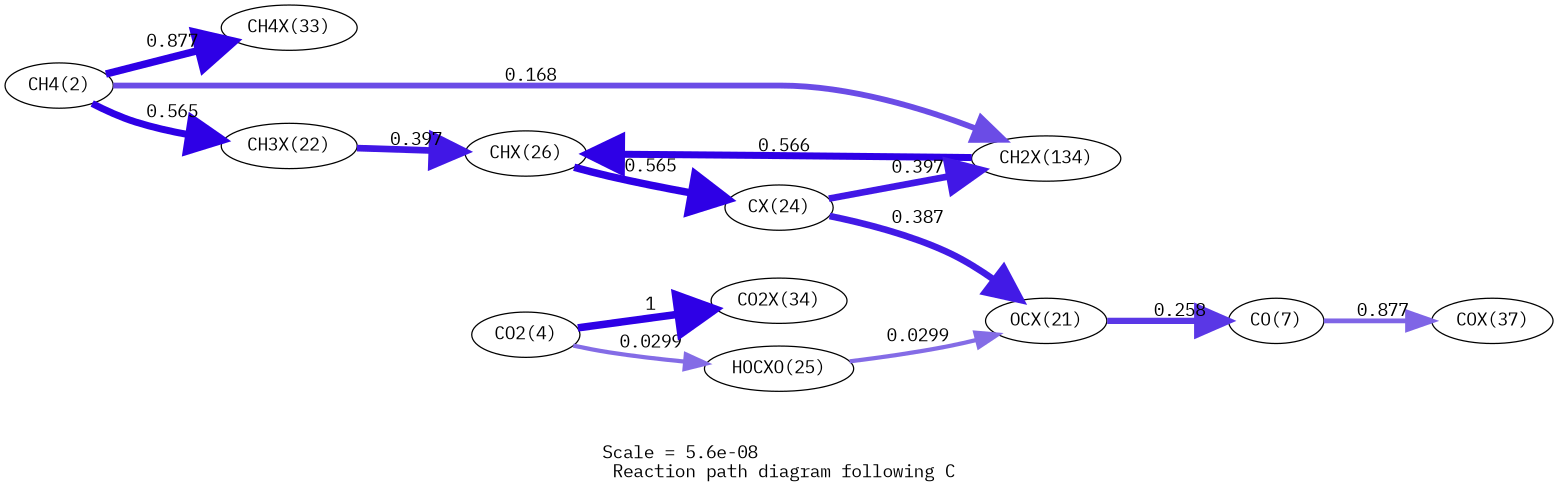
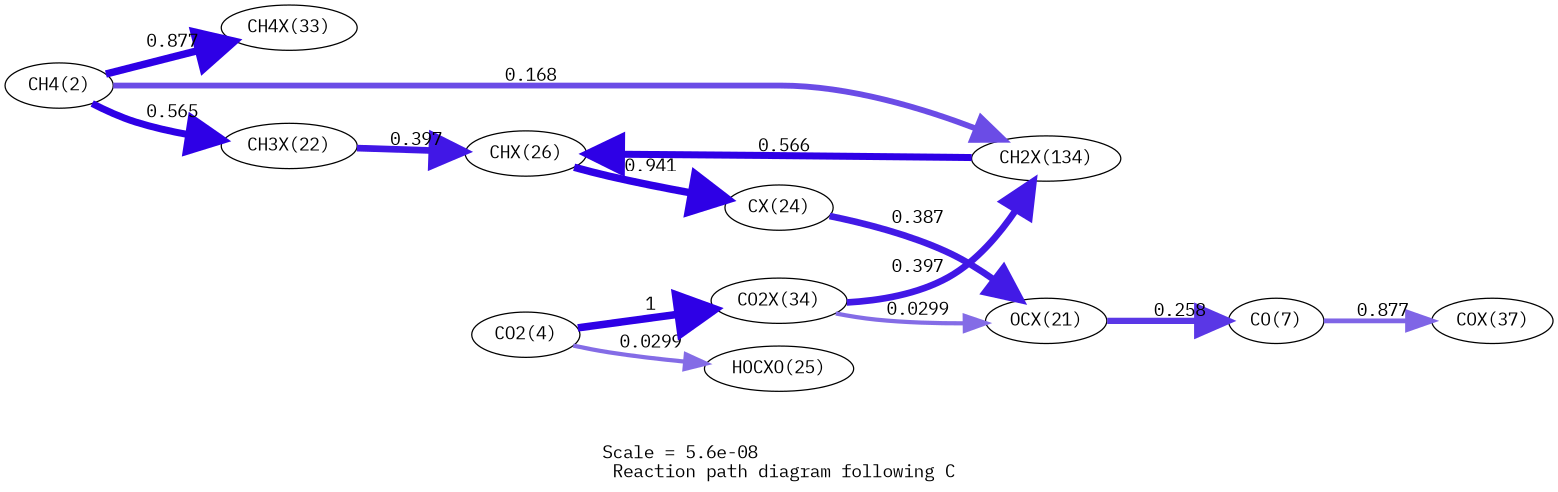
edge "CHX(26)" -> "CX(24)": label " 0.565" -> " 0.941"
edge "CX(24)" -> "CH2X(134)": now "CO2X(34)" -> "CH2X(134)"
edge "HOCXO(25)" -> "OCX(21)": now "CO2X(34)" -> "OCX(21)"
